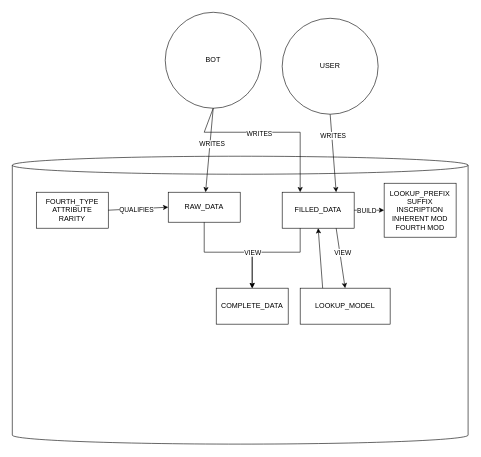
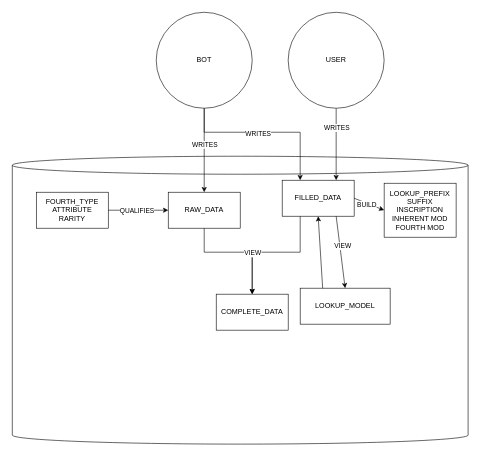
node "BOT": moved (213, 60) -> (204, 60)
node "USER": moved (330, 66) -> (336, 60)
node "RAW_DATA": size 72x30 -> 72x36
node "FILLED_DATA": moved (318, 210) -> (318, 198)
node "COMPLETE_DATA": moved (252, 306) -> (252, 312)
